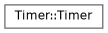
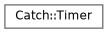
node "Timer::Timer": label "Timer::Timer" -> "Catch::Timer"
